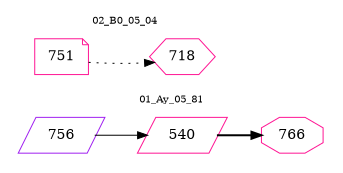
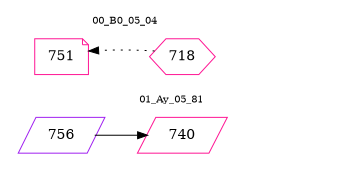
cluster "02_B0_05_04": label "02_B0_05_04" -> "00_B0_05_04"
edge "751" -> "718": reversed
node "540": label "540" -> "740"
node "766": removed
